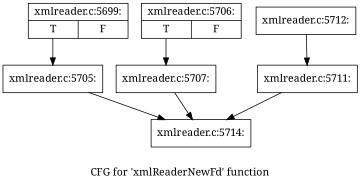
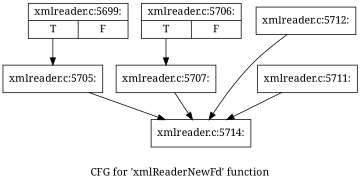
edge "xmlreader.c:5712:" -> "xmlreader.c:5711:": now "xmlreader.c:5712:" -> "xmlreader.c:5714:"
